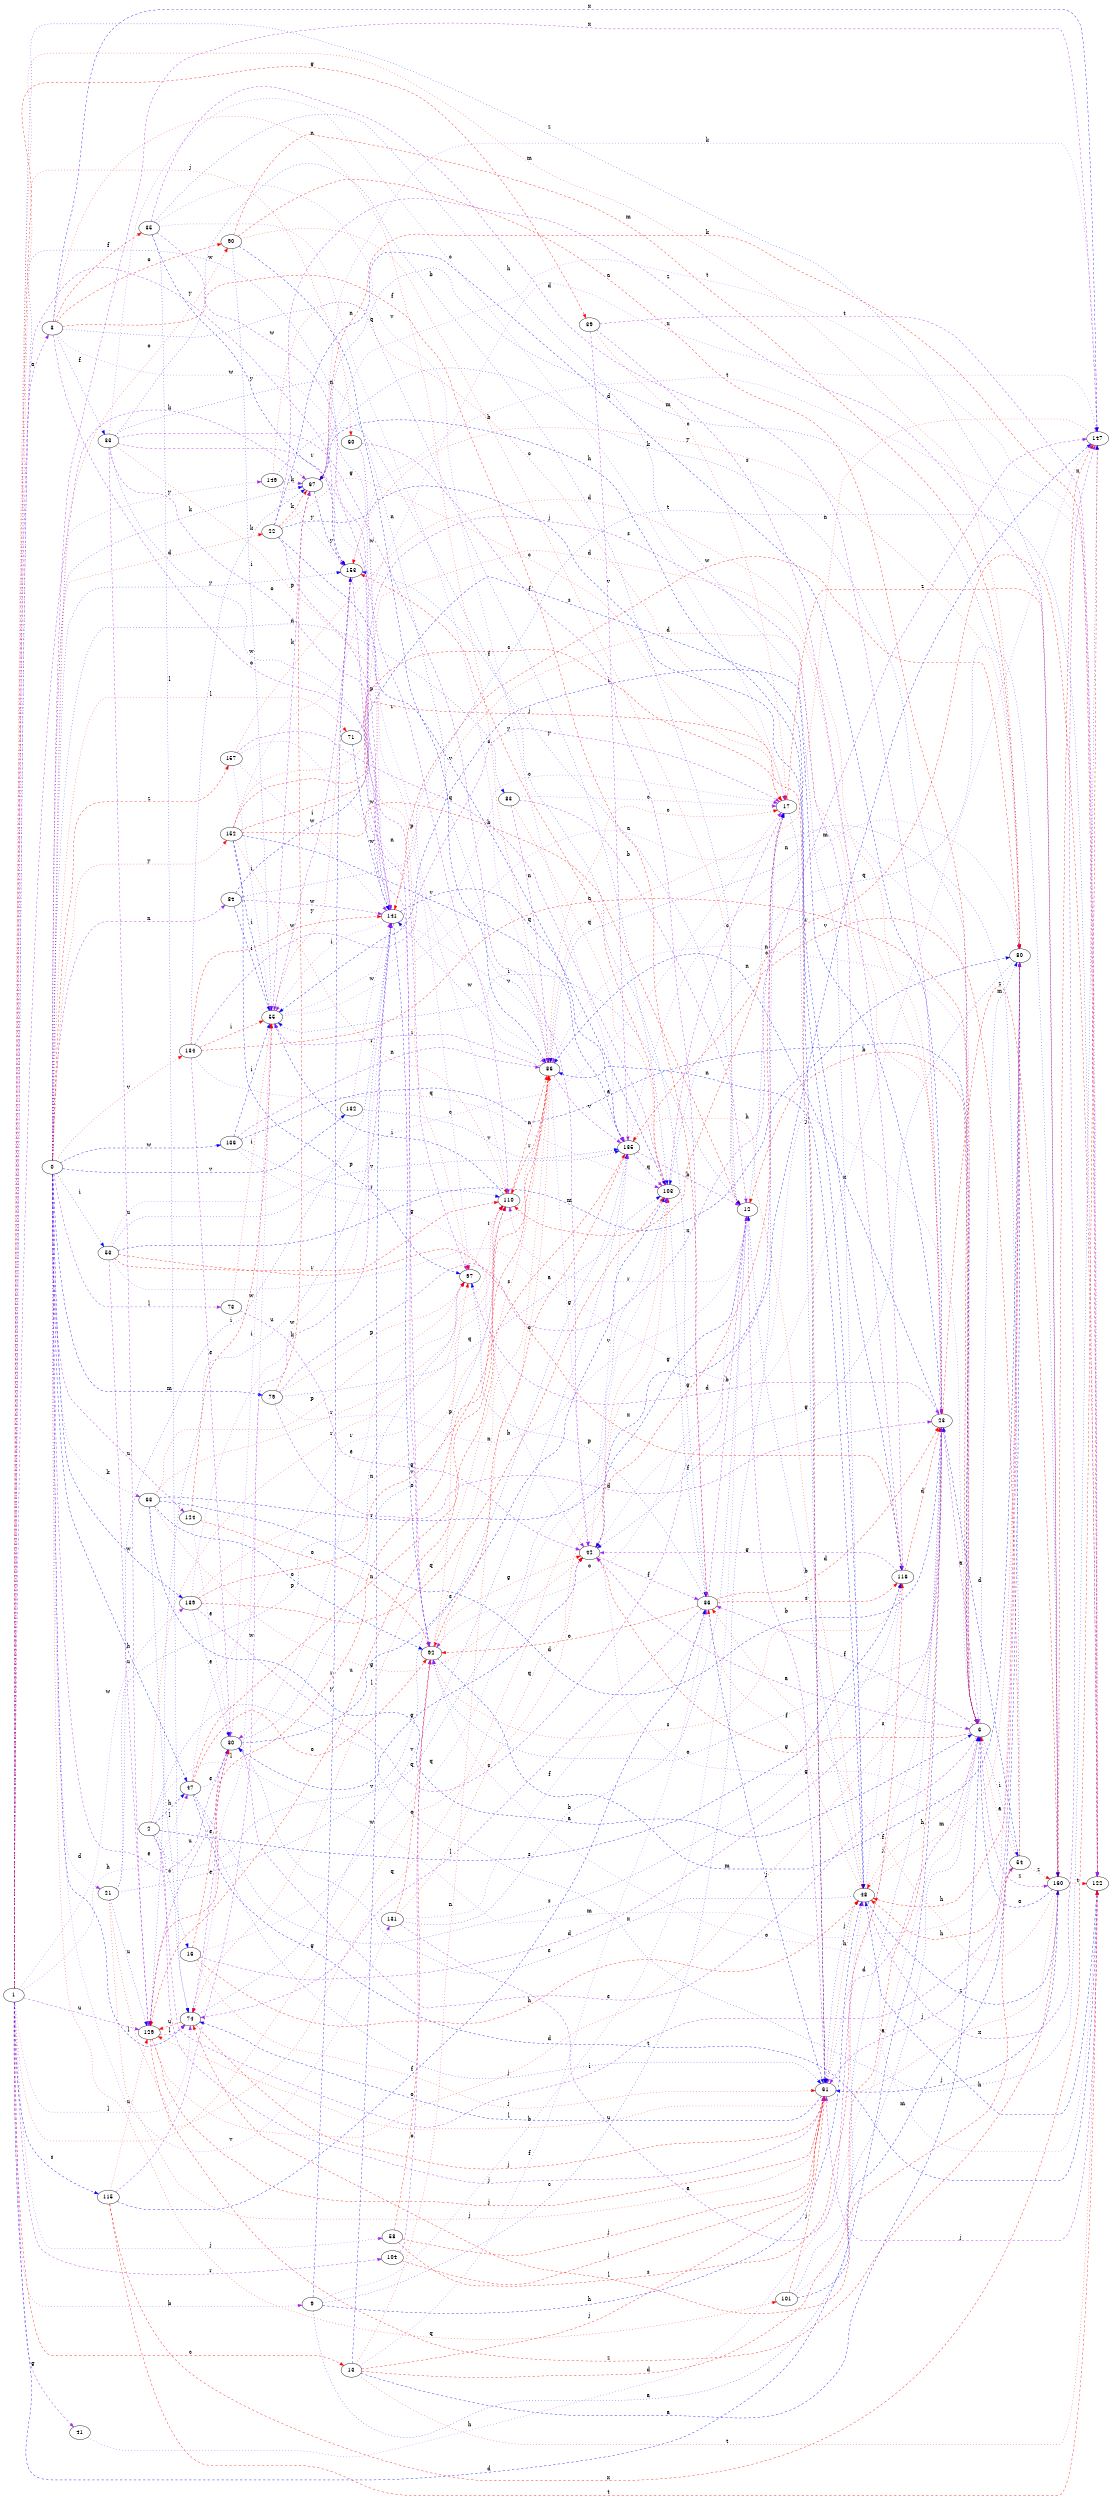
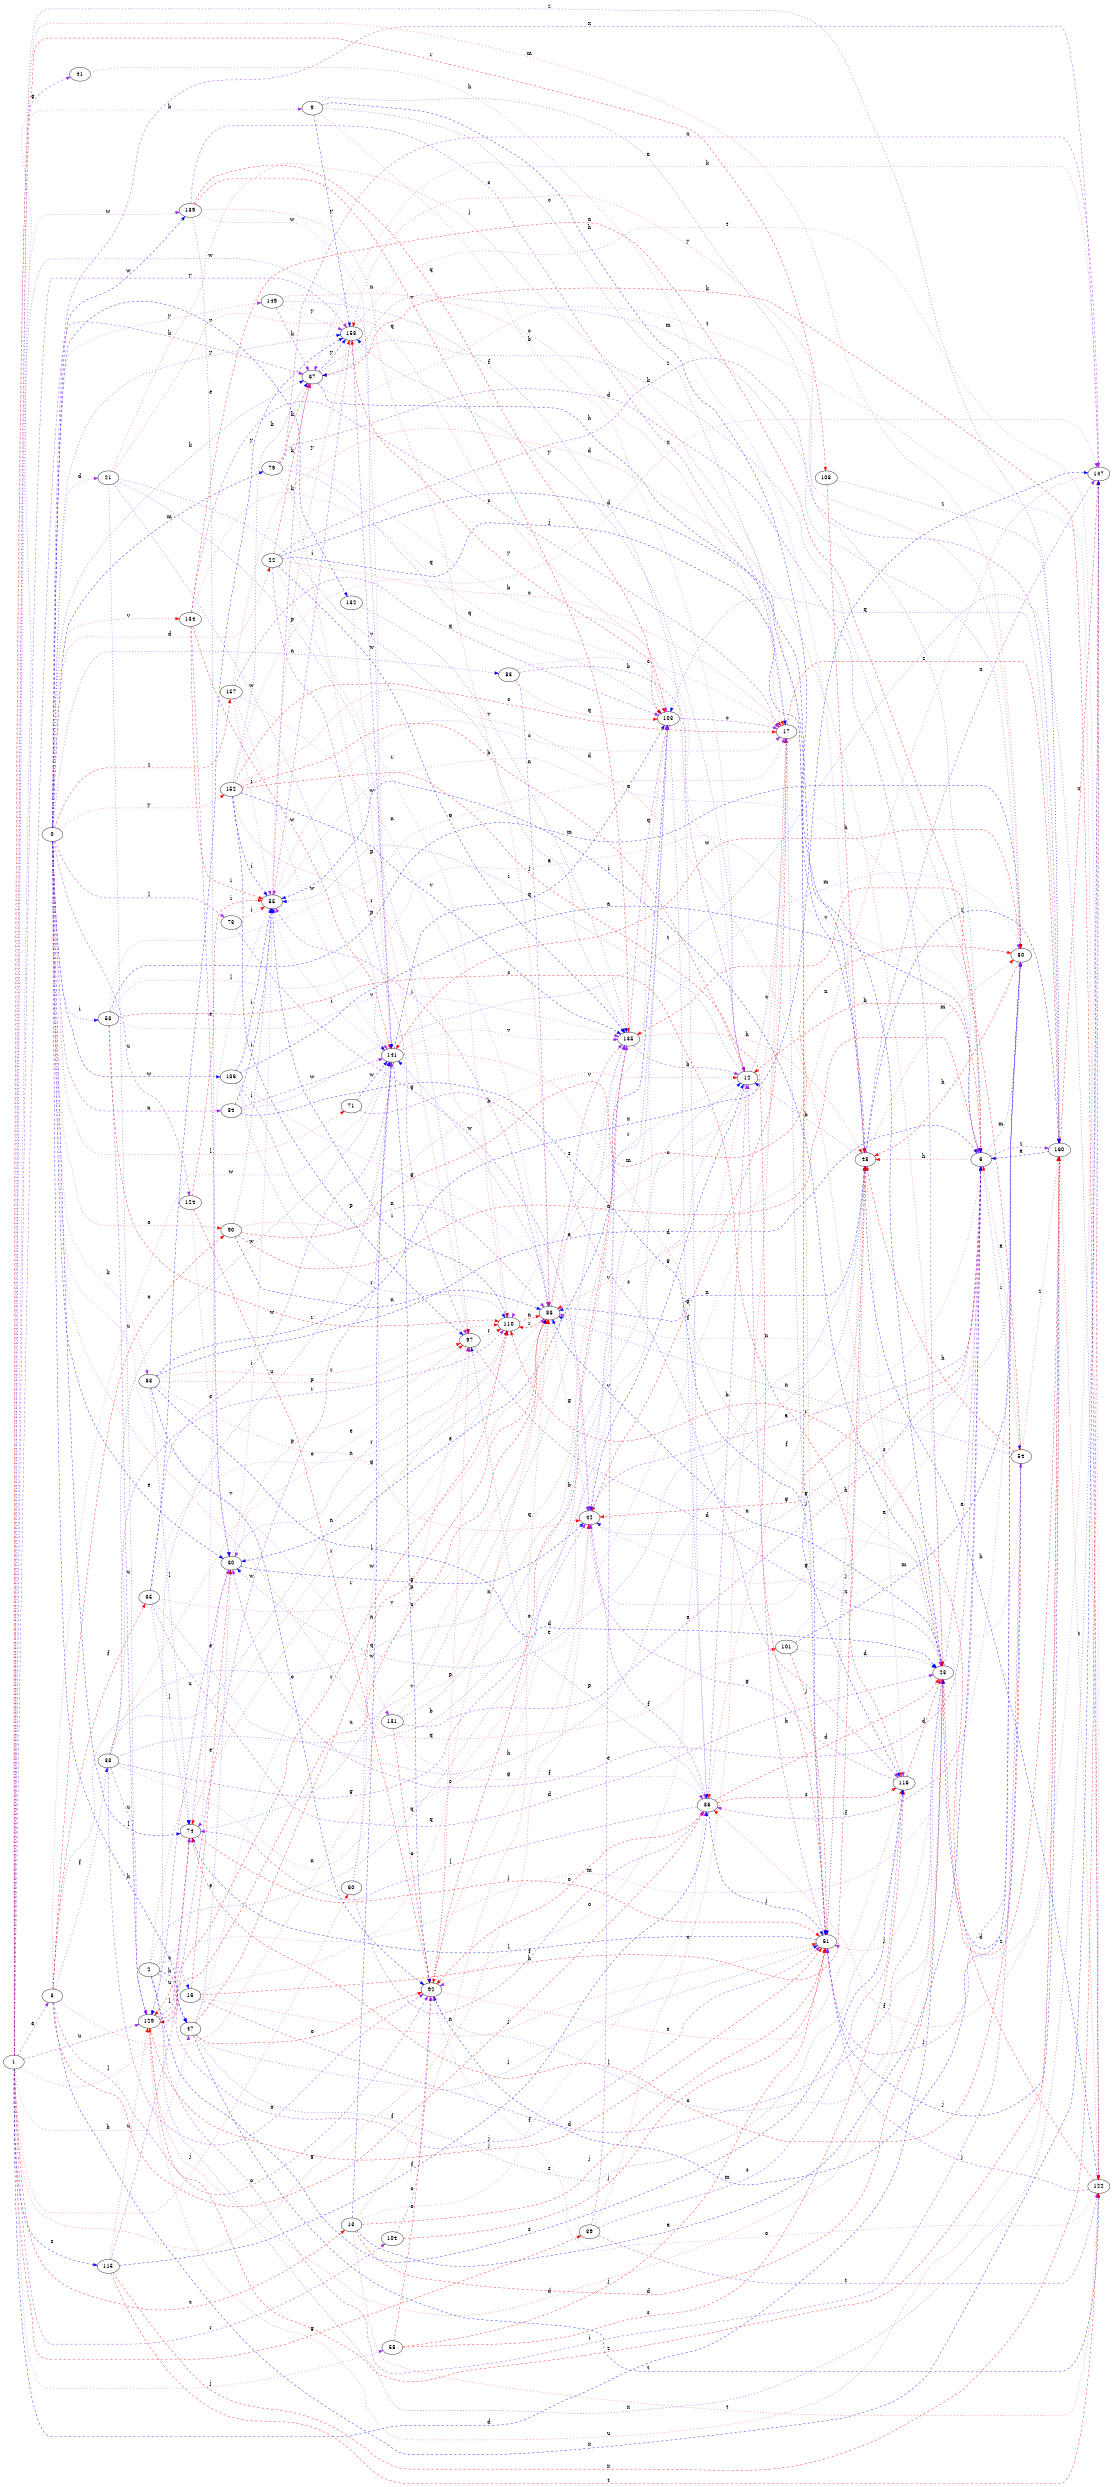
node "108": added
edge "134" -> "67": now "152" -> "67"
edge "53" -> "135": color blue -> purple
edge "30" -> "103": reversed
edge "0" -> "30": color purple -> blue
